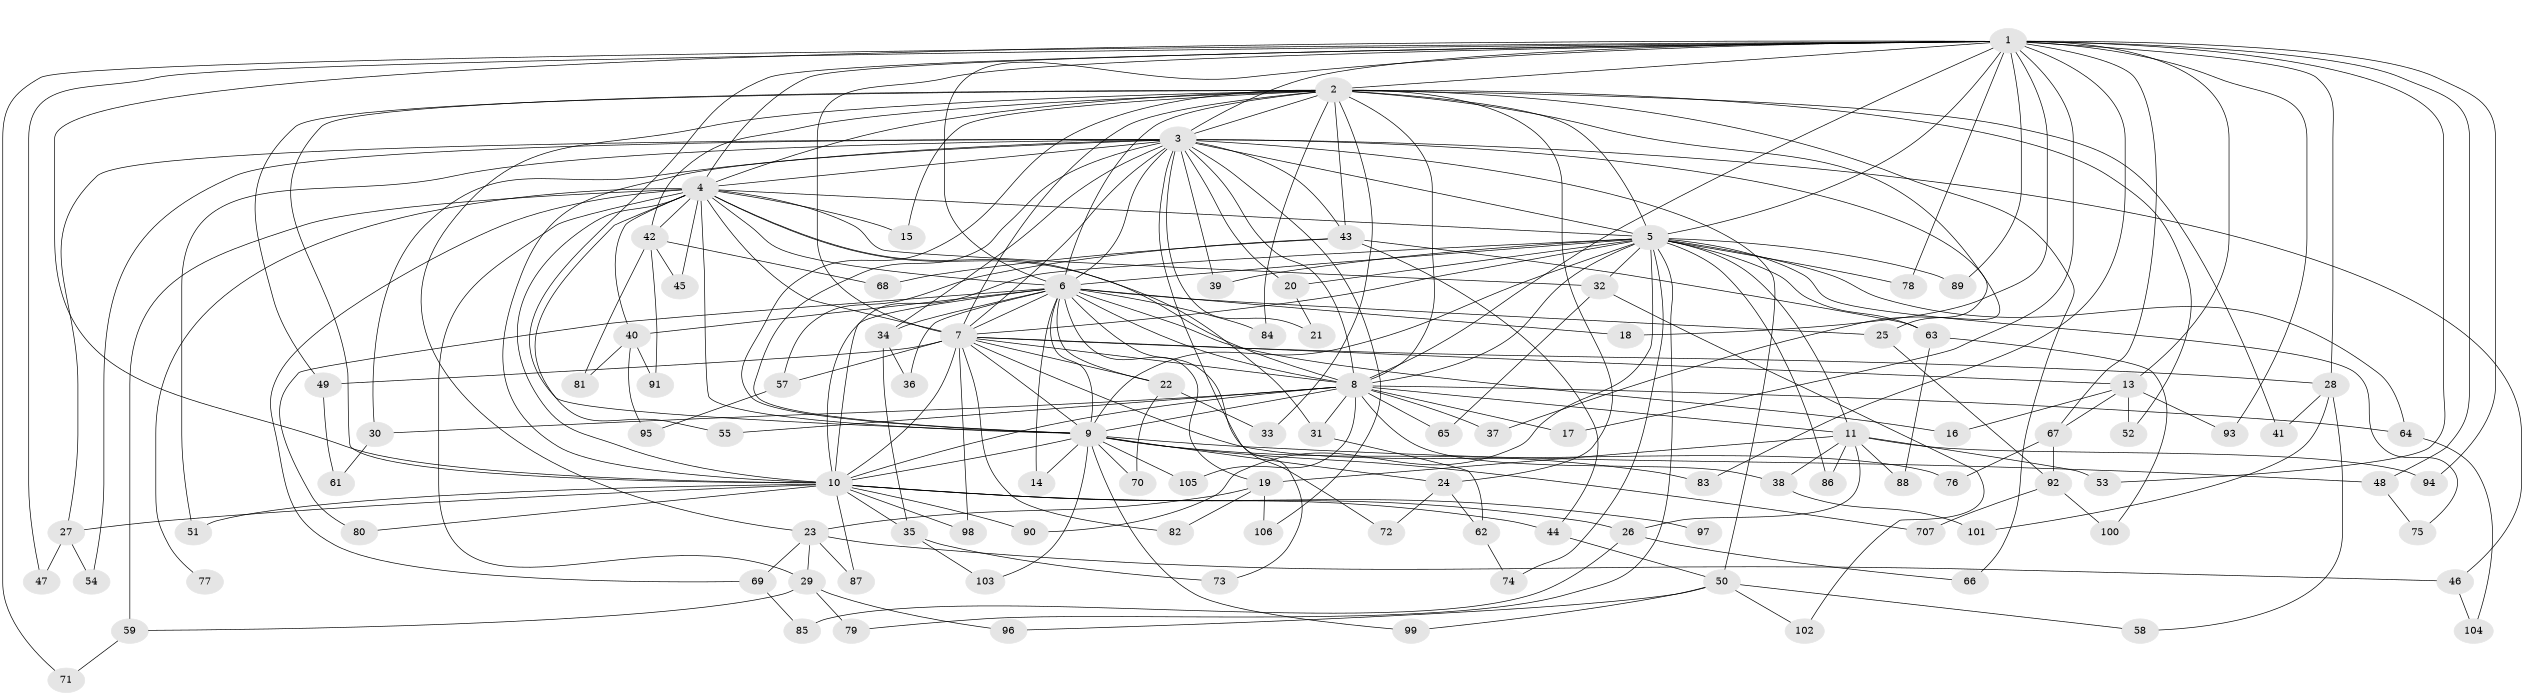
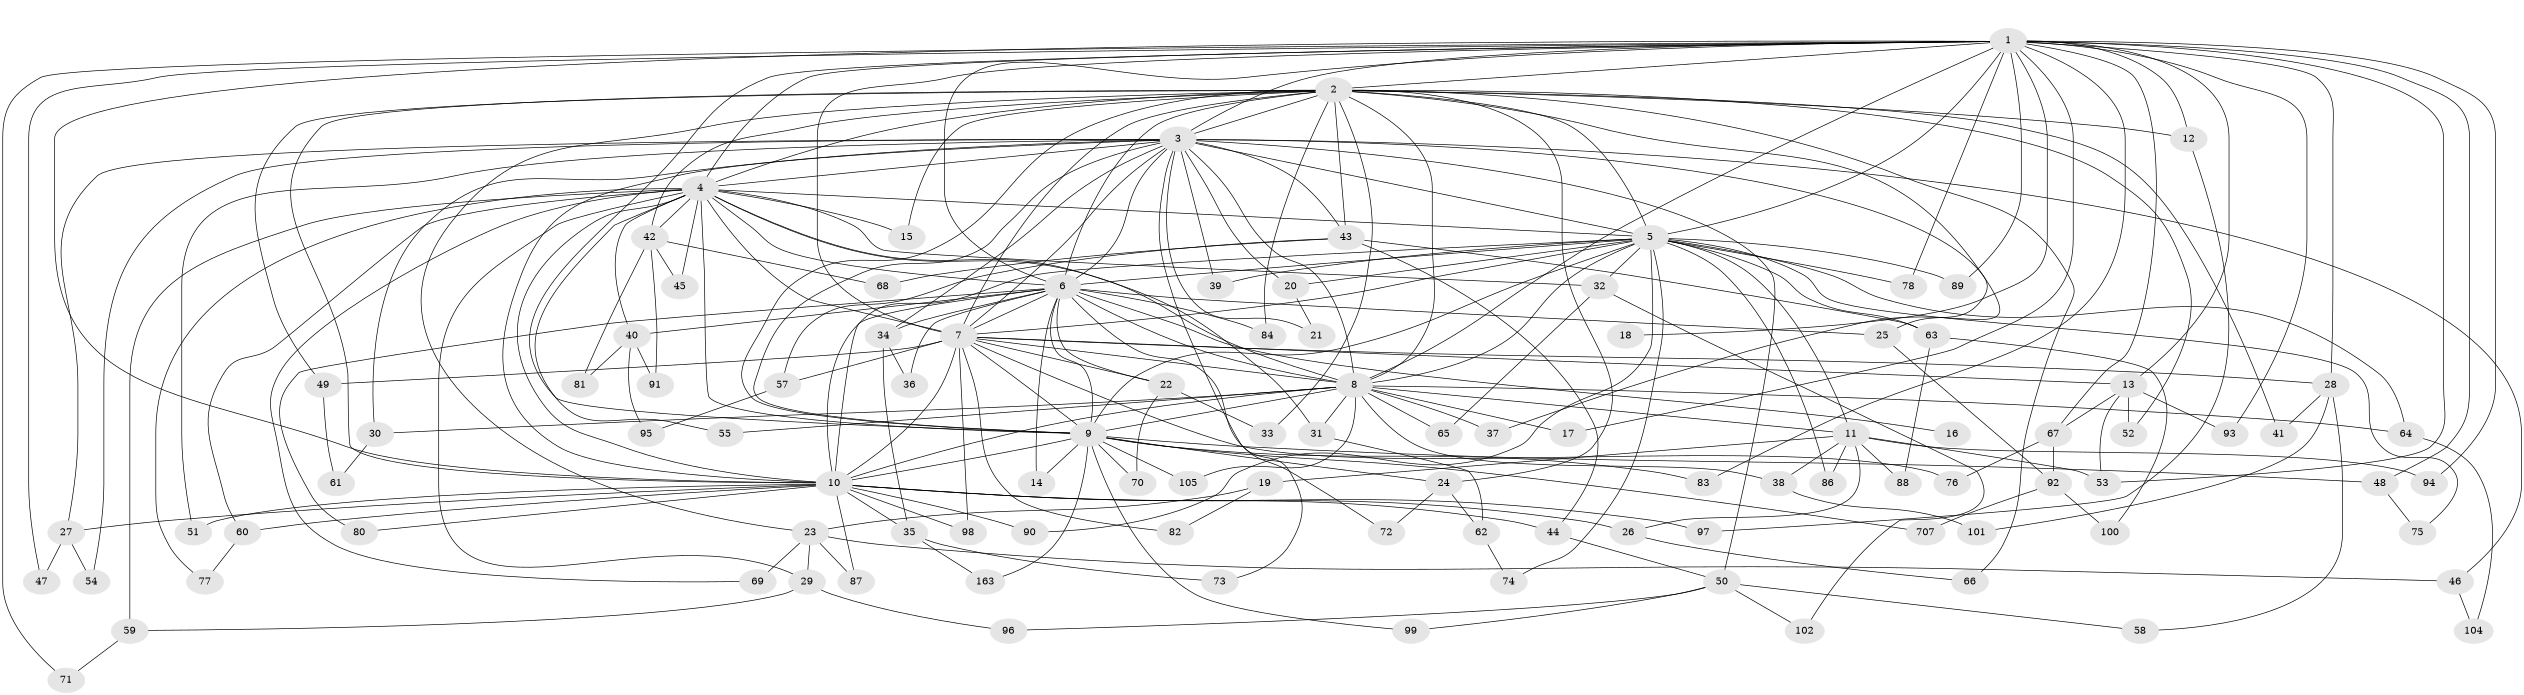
node "12": added
edge "6" -- "18": removed
edge "6" -- "19": removed
edge "13" -- "16": now "13" -- "53"
node "60": added
node "106": removed
node "103": label "103" -> "163"
node "85": removed
node "79": removed
